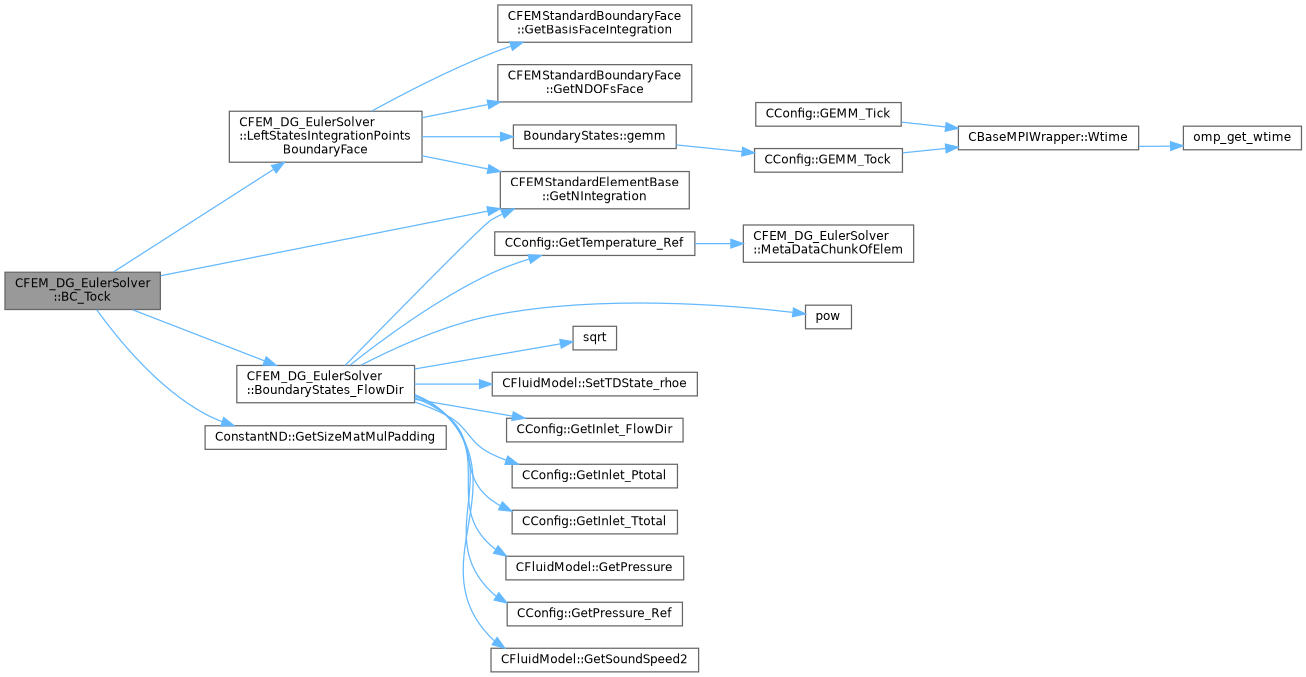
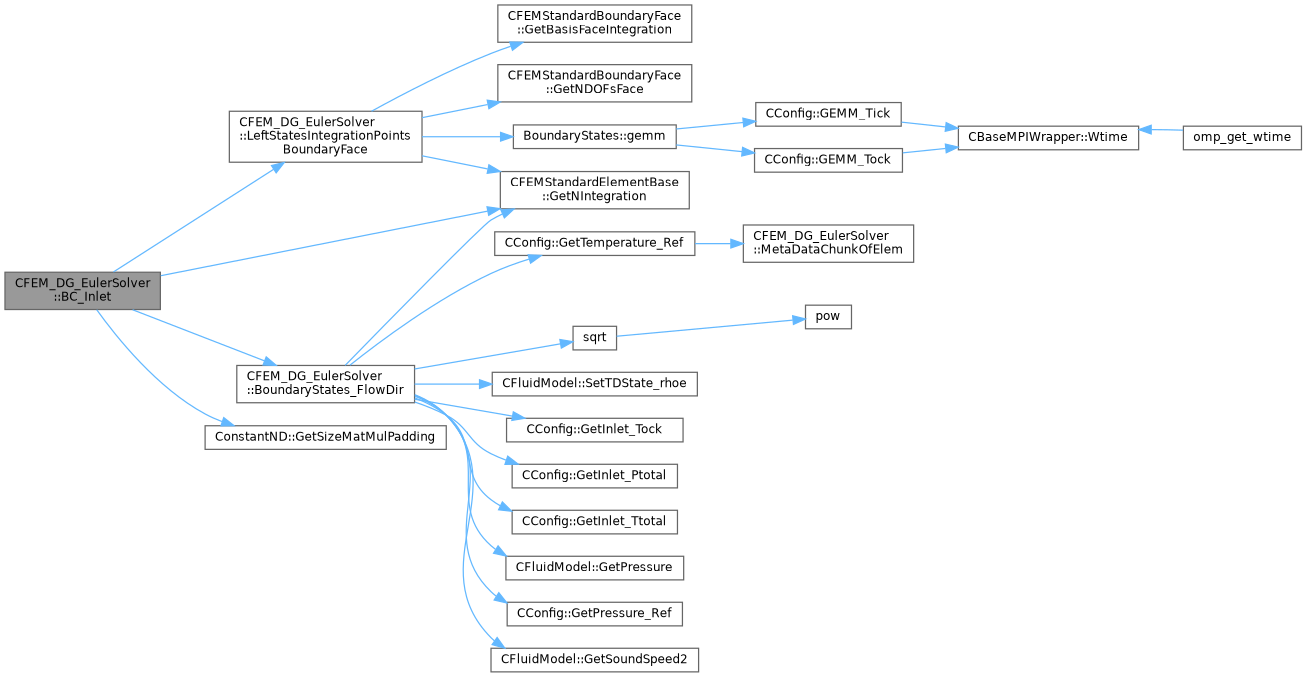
edge "BoundaryStates::gemm" -> "CConfig::GEMM_Tick": added
edge "CBaseMPIWrapper::Wtime" -> "omp_get_wtime": reversed
node "CFEM_DG_EulerSolver ::BC_Tock": label "CFEM_DG_EulerSolver ::BC_Tock" -> "CFEM_DG_EulerSolver ::BC_Inlet"
edge "CFEM_DG_EulerSolver ::BoundaryStates_FlowDir" -> "pow": now "sqrt" -> "pow"
node "CConfig::GetInlet_FlowDir": label "CConfig::GetInlet_FlowDir" -> "CConfig::GetInlet_Tock"
